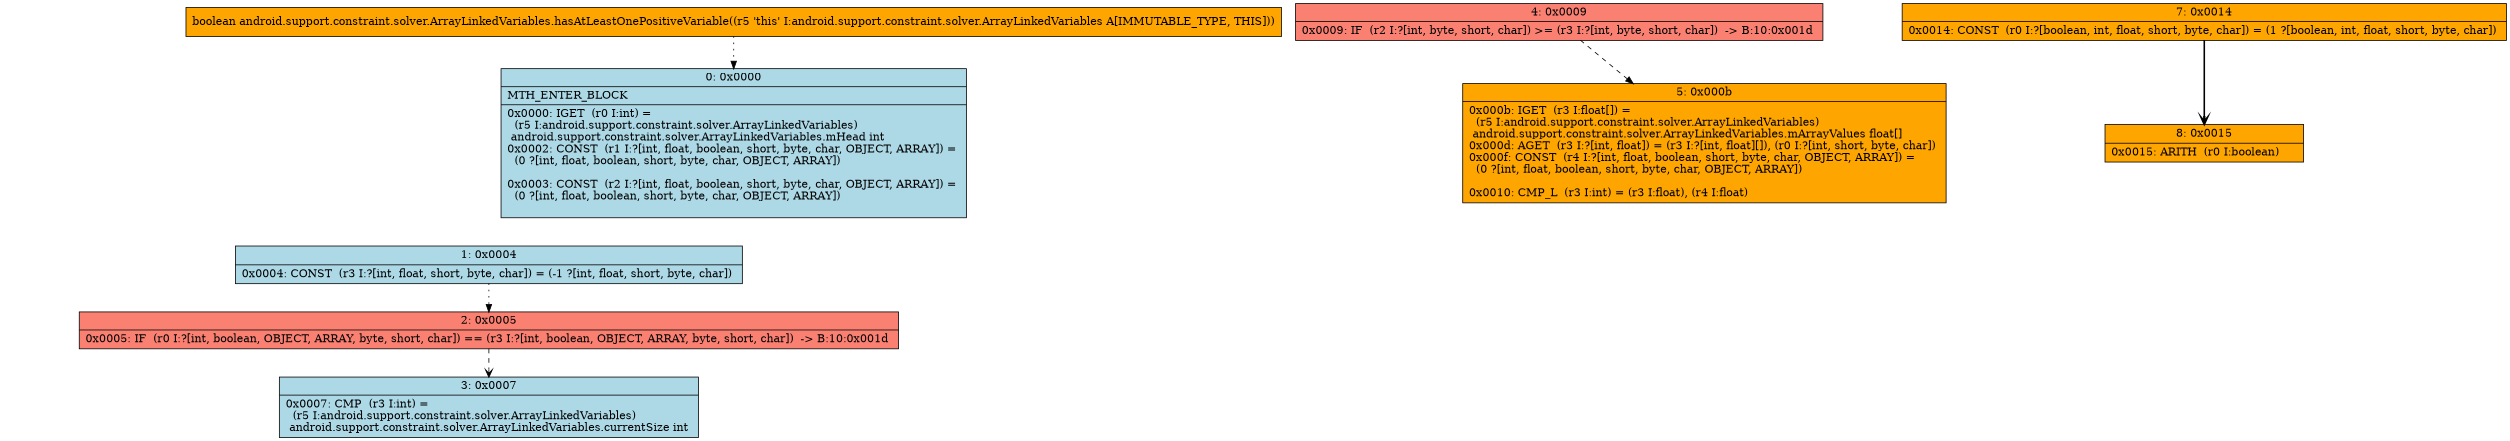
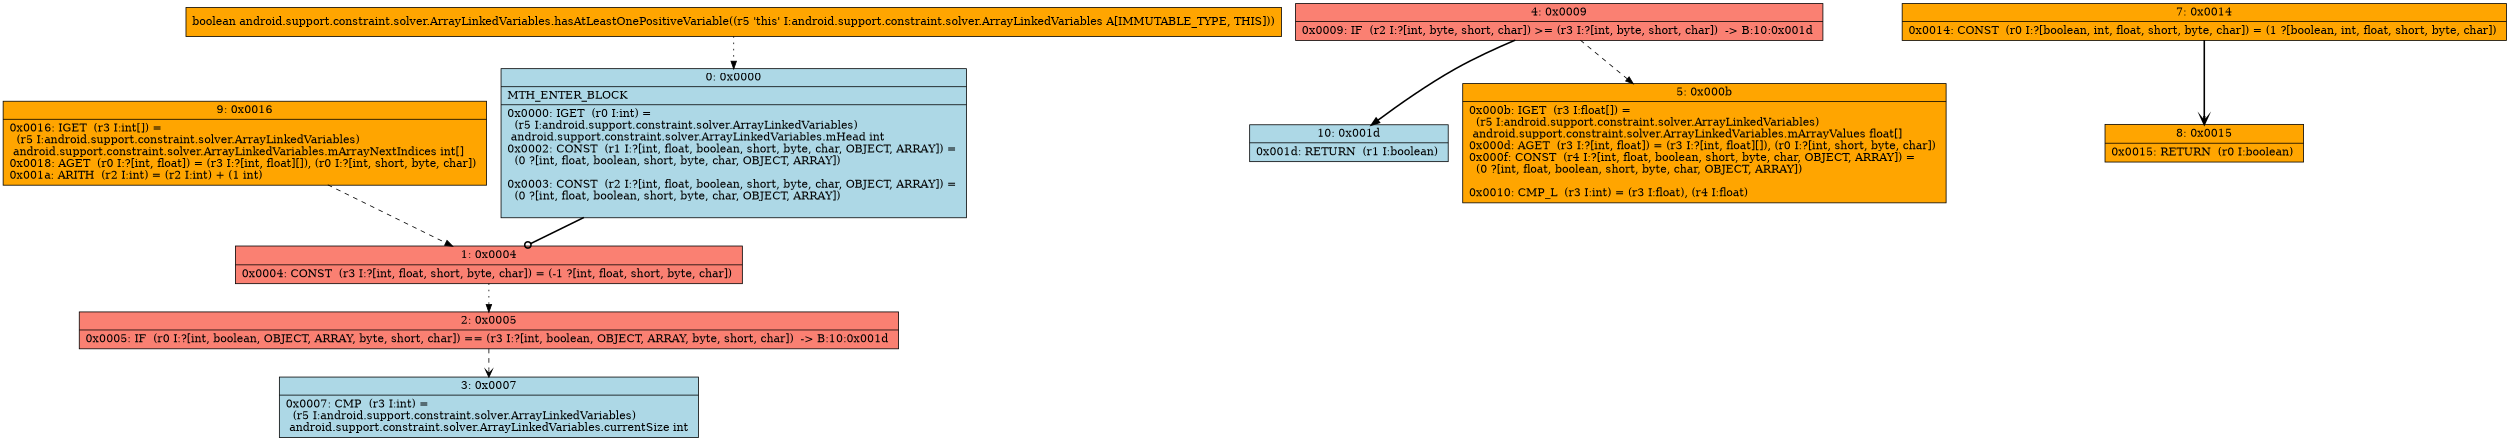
node "9: 0x0016": added
node "10: 0x001d": added
node "8: 0x0015": text "0x0015: ARITH  (r0 I:boolean)" -> "0x0015: RETURN  (r0 I:boolean)"
edge "0: 0x0000" -> "1: 0x0004": added
node "1: 0x0004": fillcolor lightblue -> salmon
